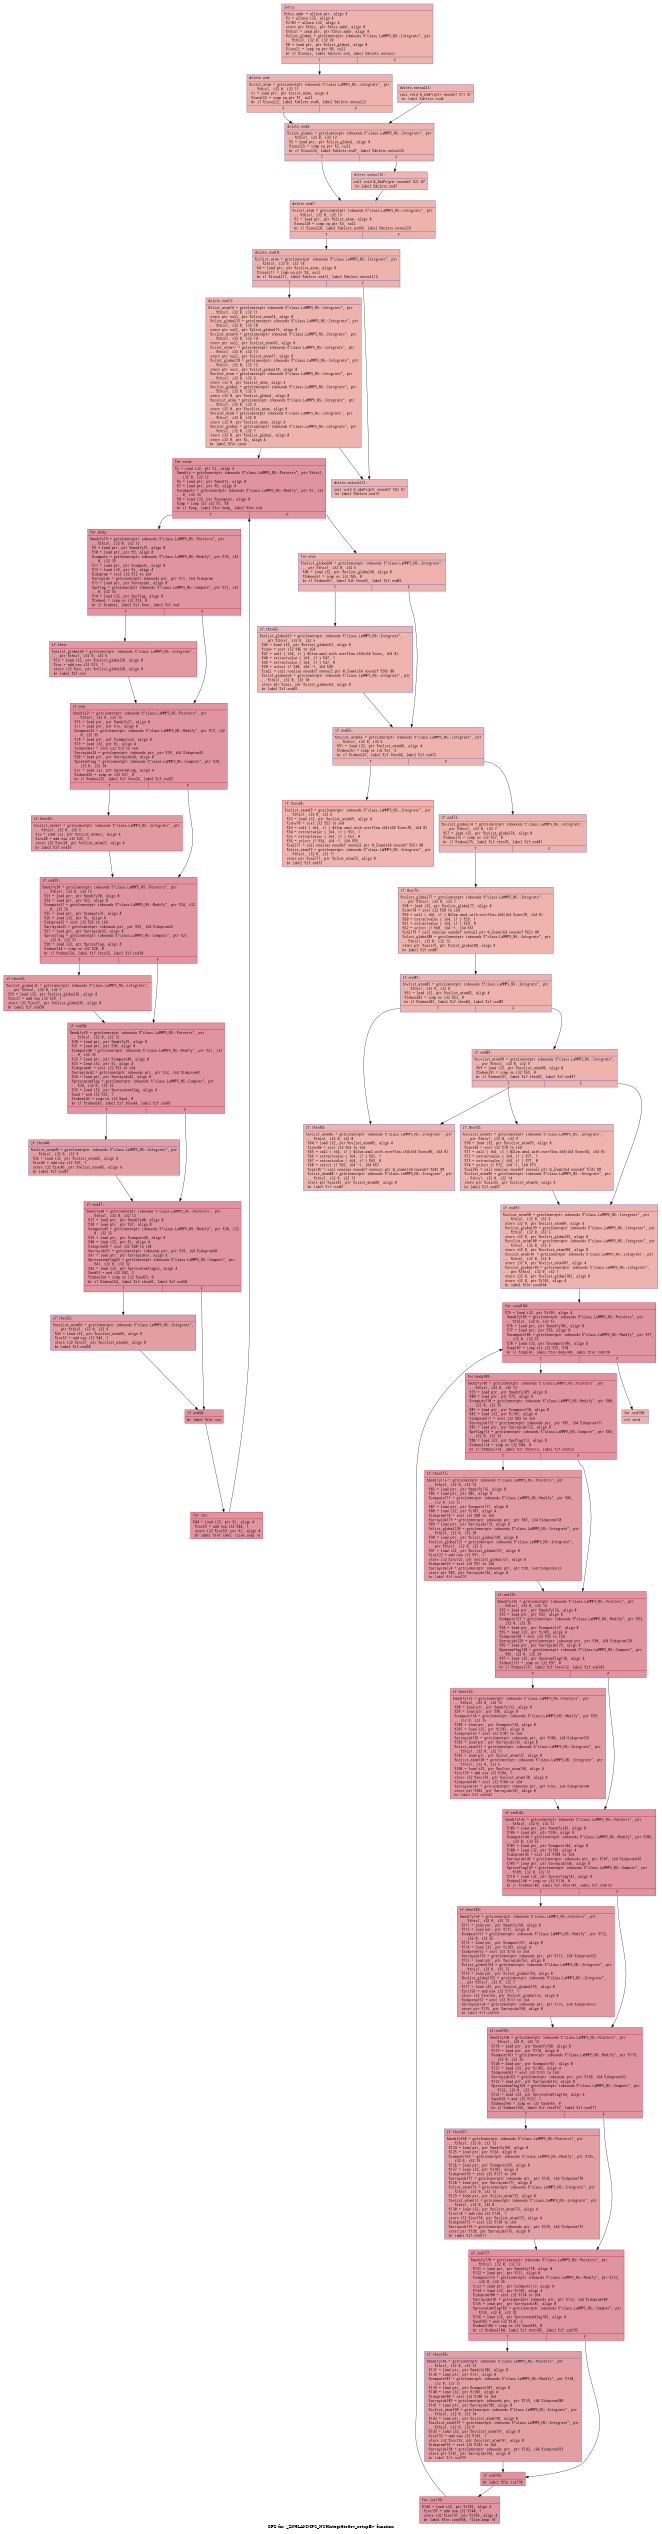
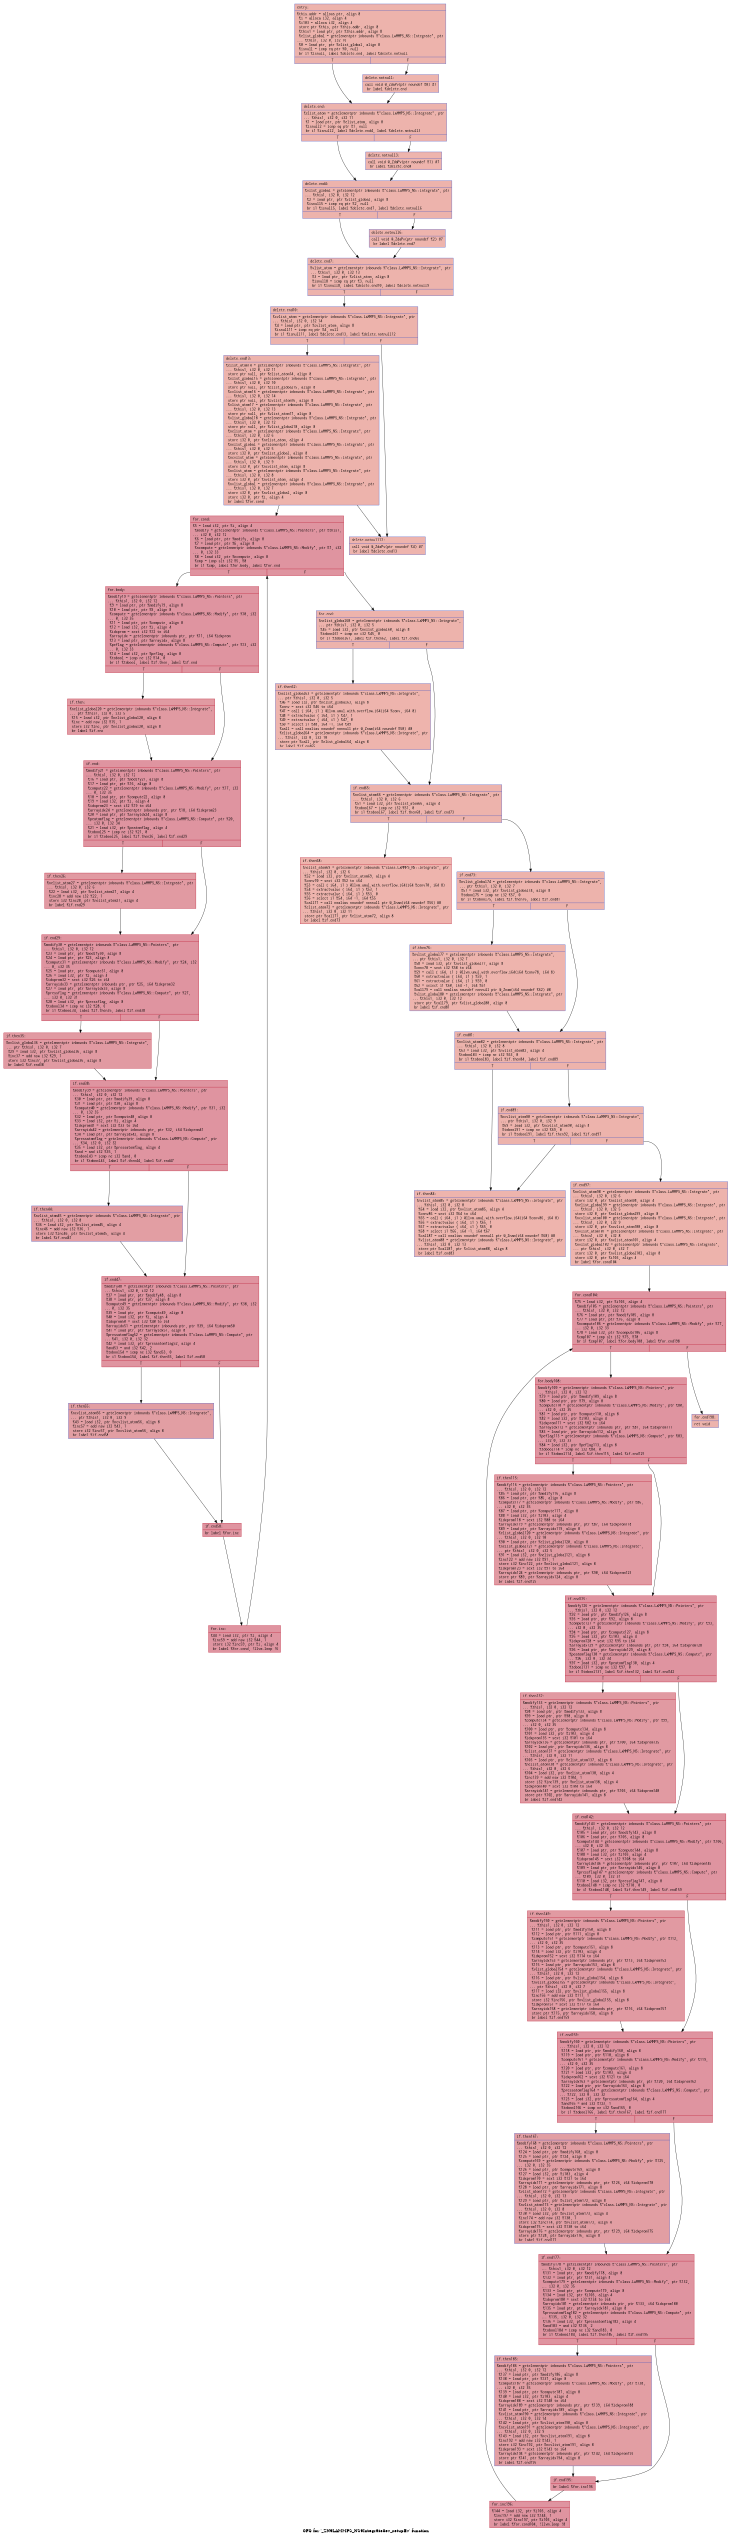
node "delete.notnull:": added
edge "delete.end:" -> "delete.notnull3:": added
edge "if.end73:" -> "if.end81:": added
node "if.then92:": removed
